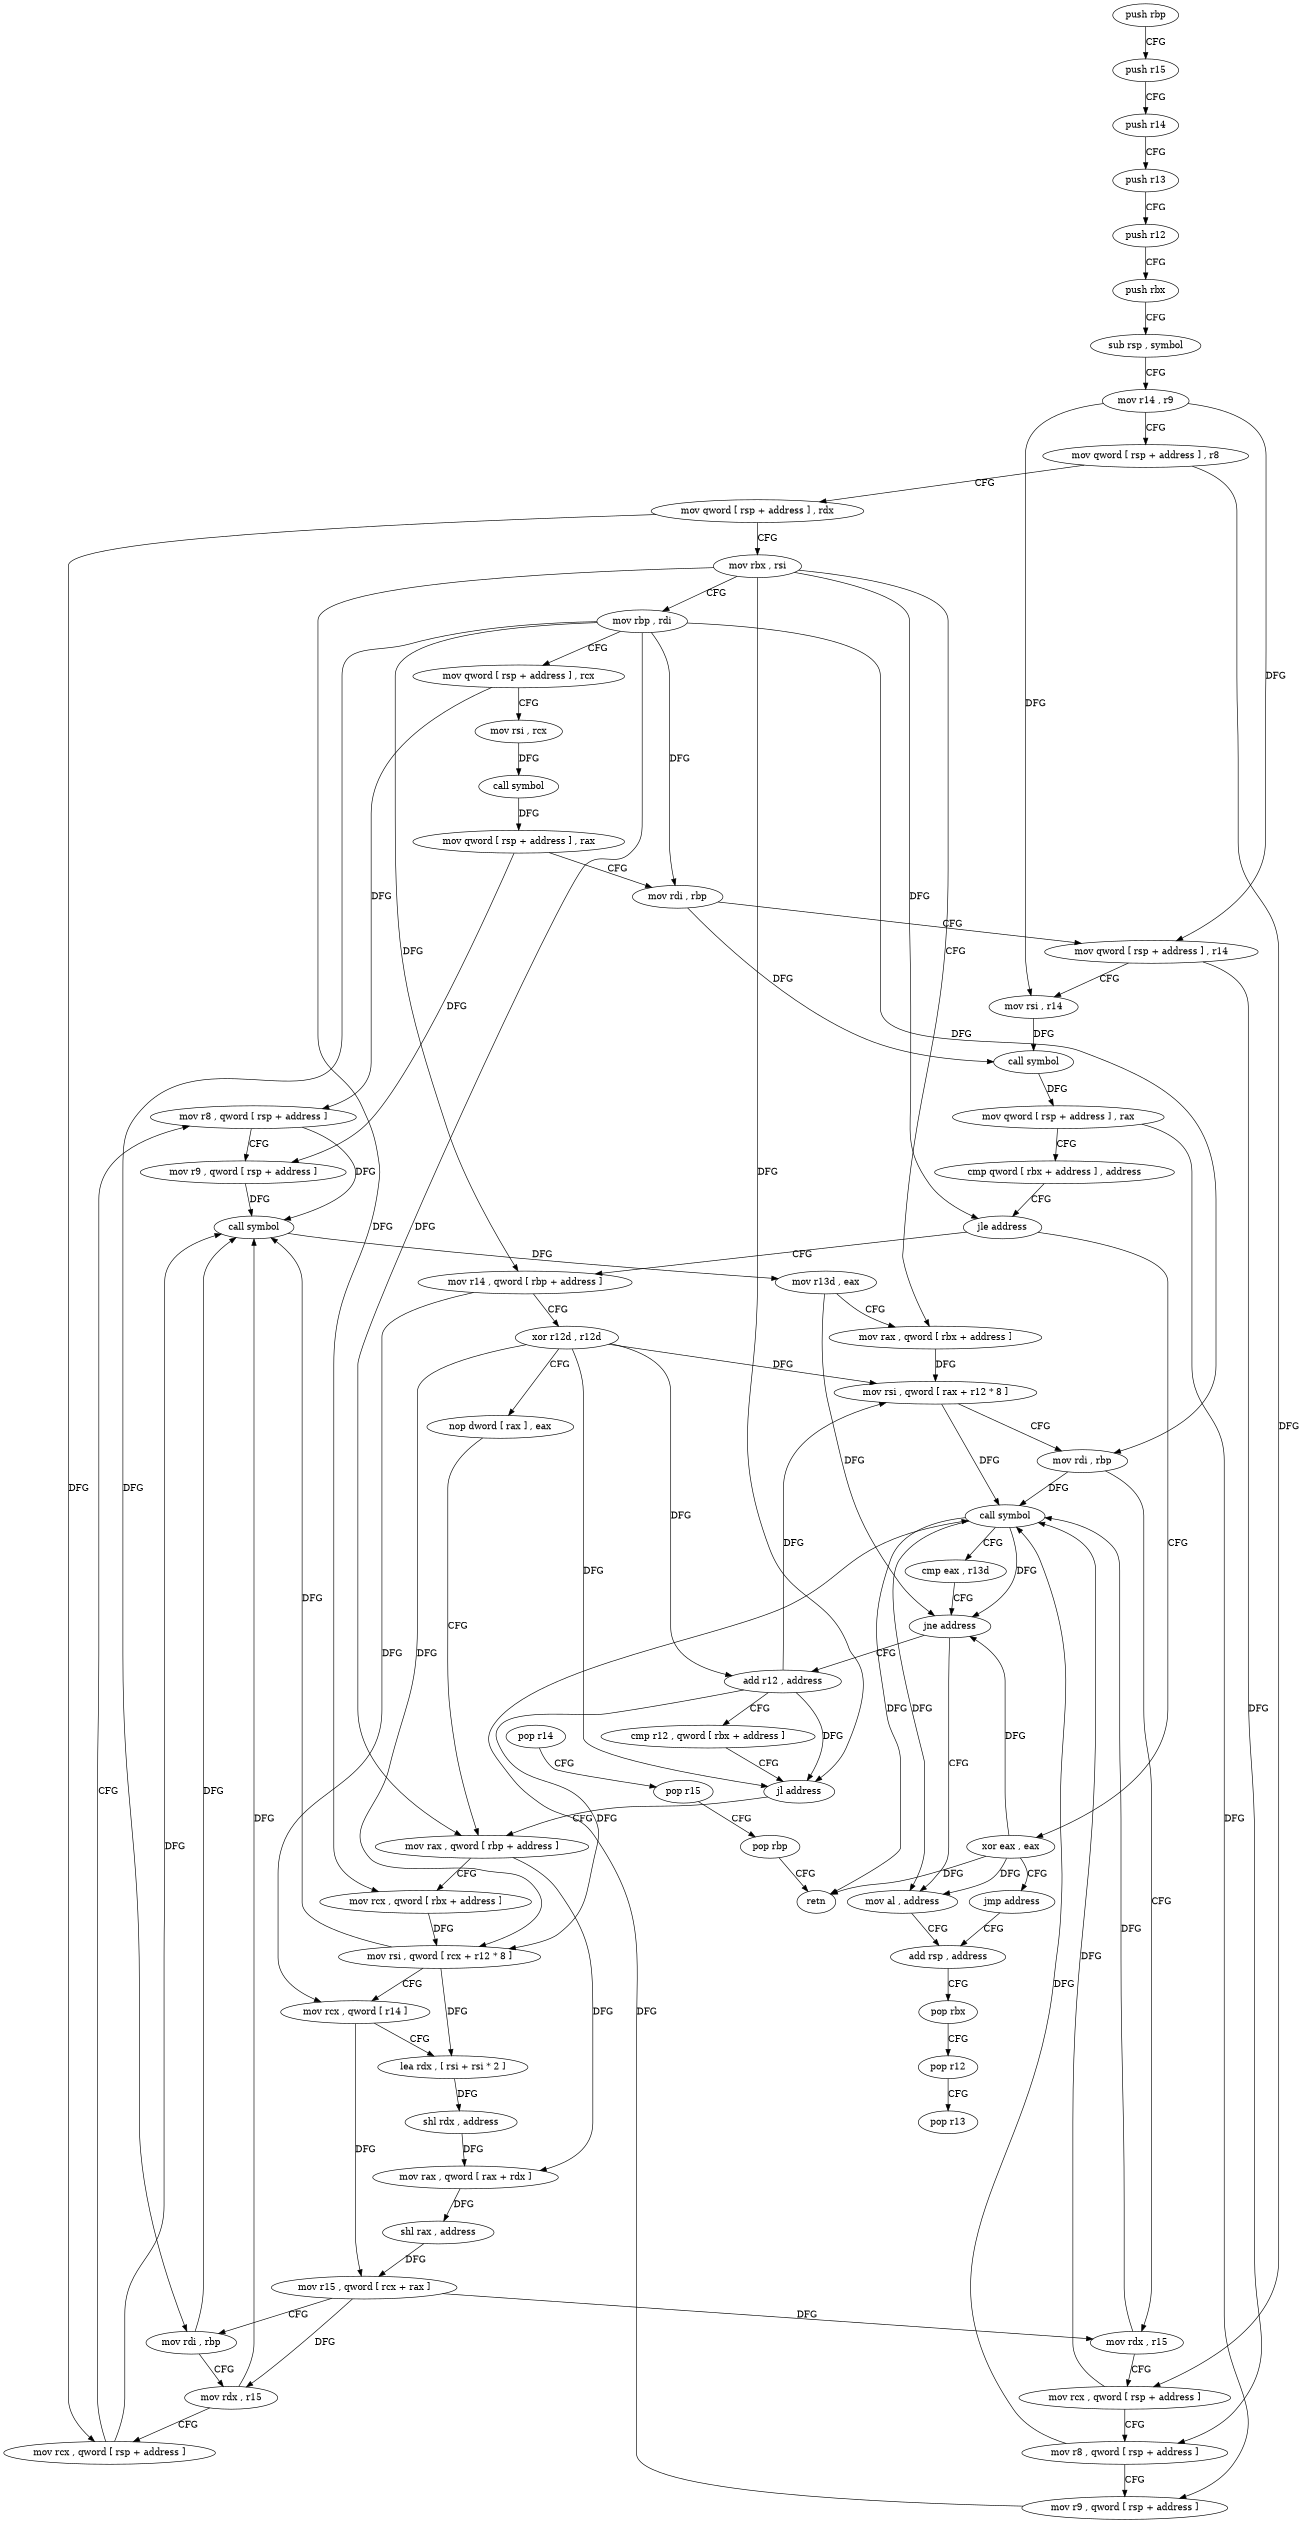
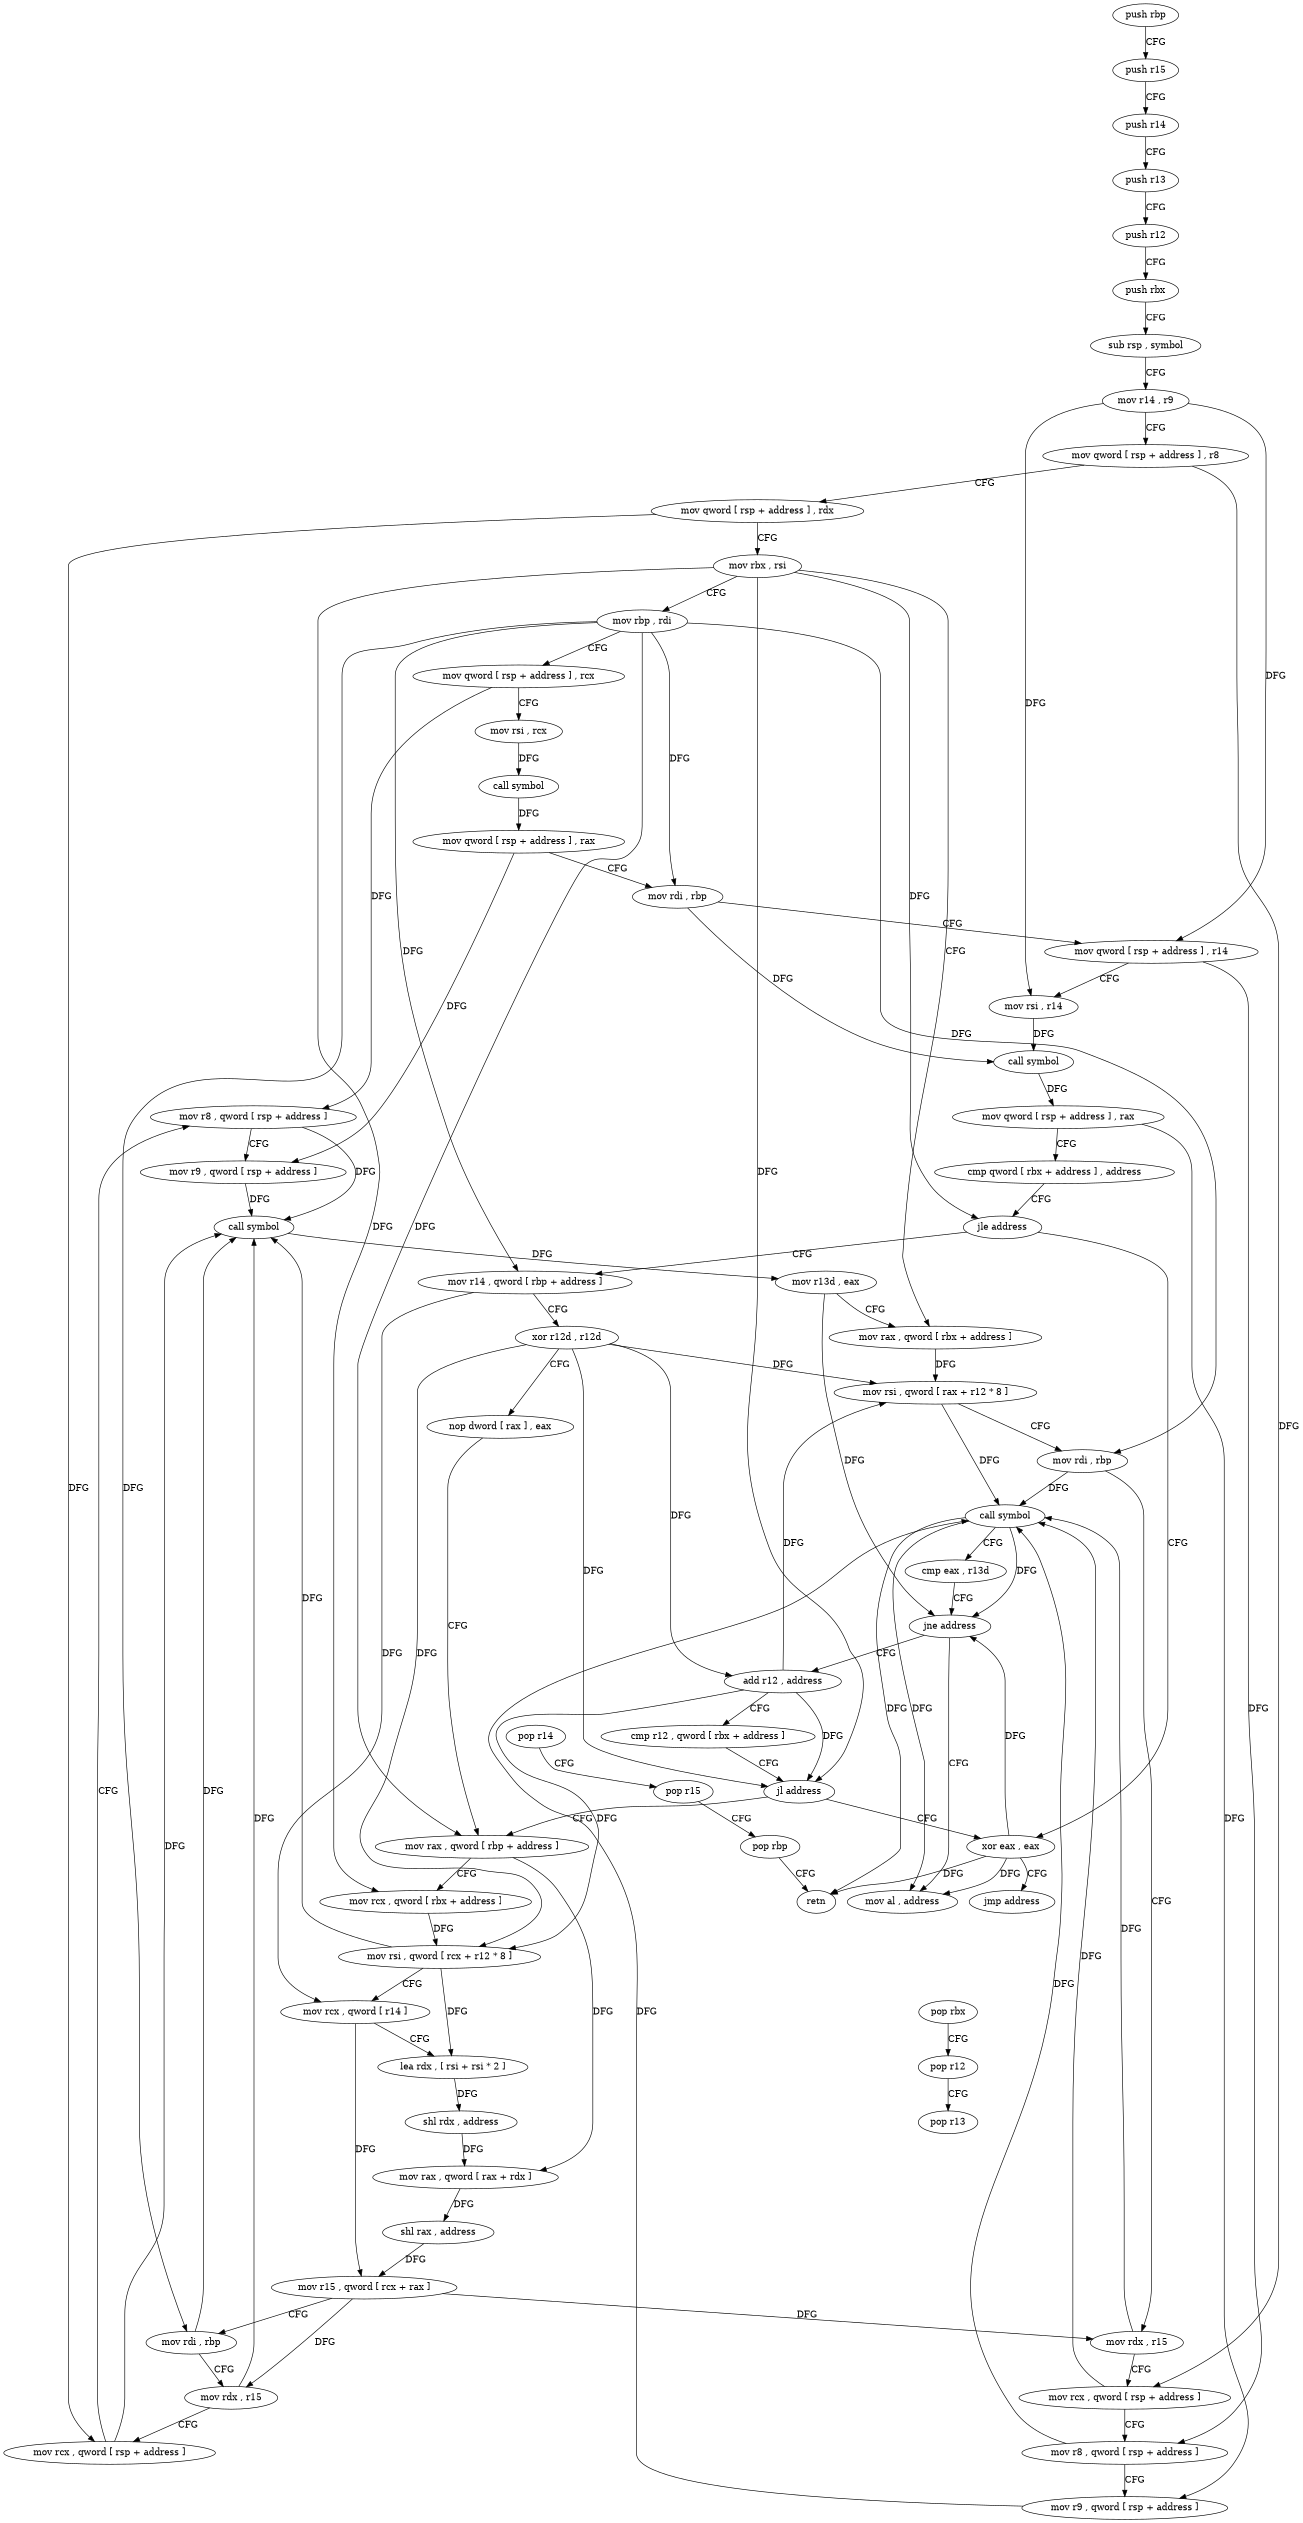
edge "jl address" -> "xor eax , eax": added, label "CFG"
node "add rsp , address": removed
